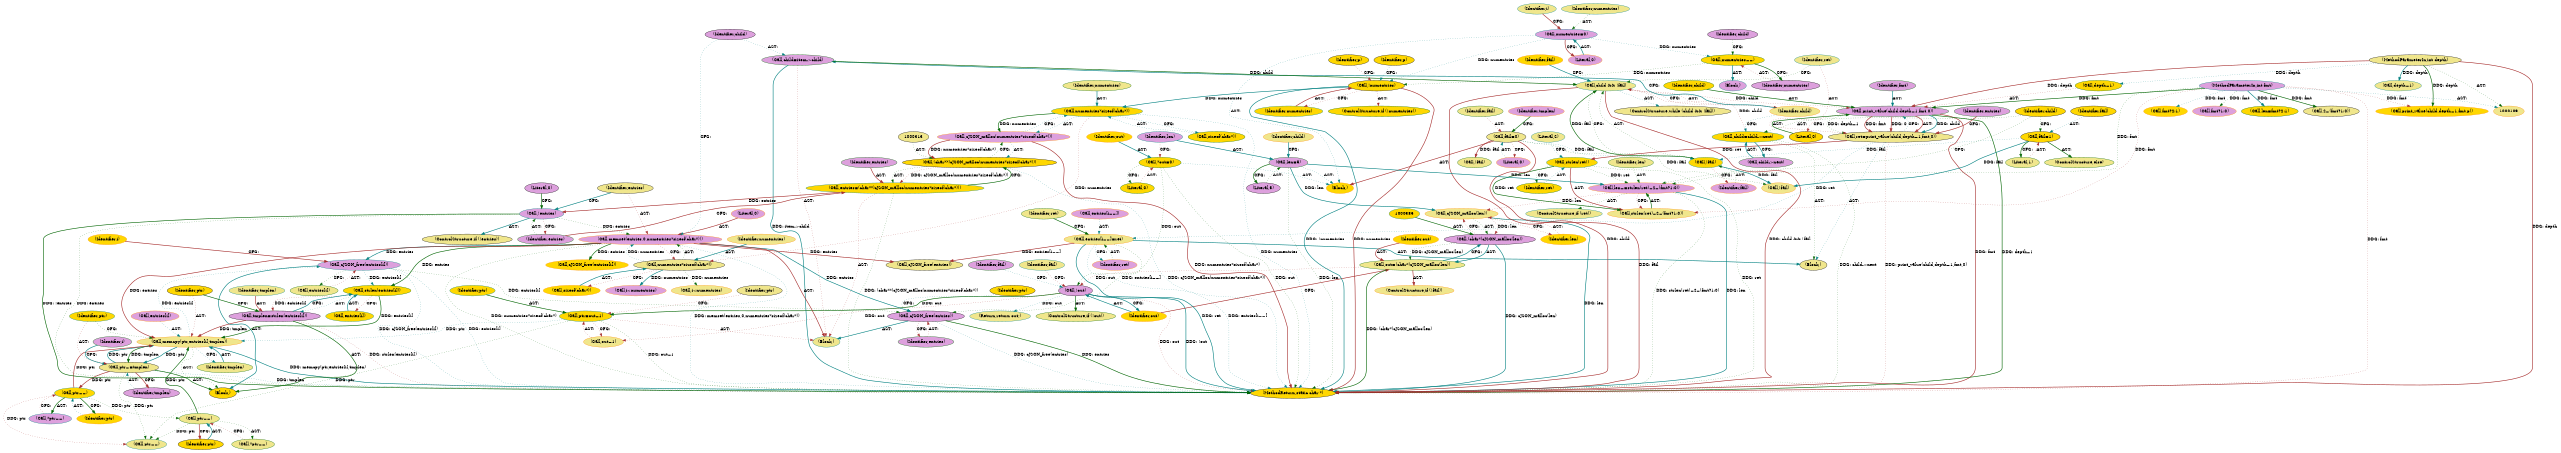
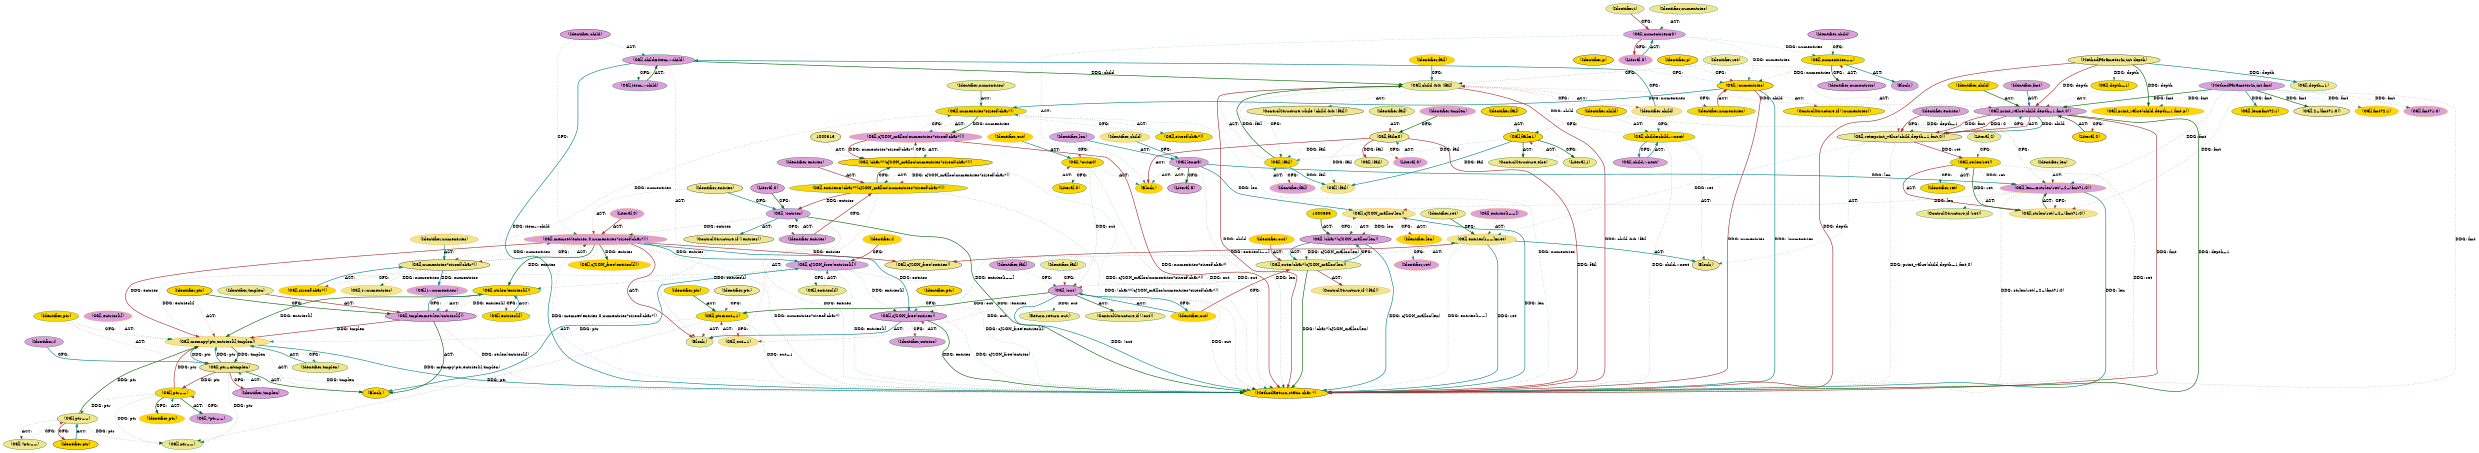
node "(Call,item->child)": added
edge "(MethodParameterIn,int fmt)" -> "(Call,print_value(child,depth+1,fmt,p))": color brown -> teal
node "1000109": removed
